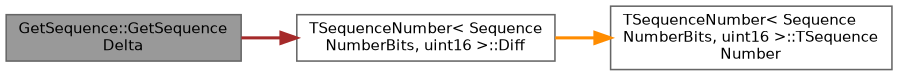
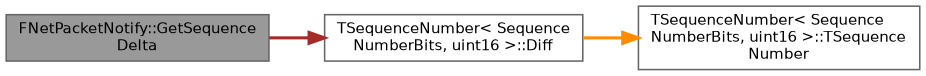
node "GetSequence::GetSequence Delta": label "GetSequence::GetSequence Delta" -> "FNetPacketNotify::GetSequence Delta"
